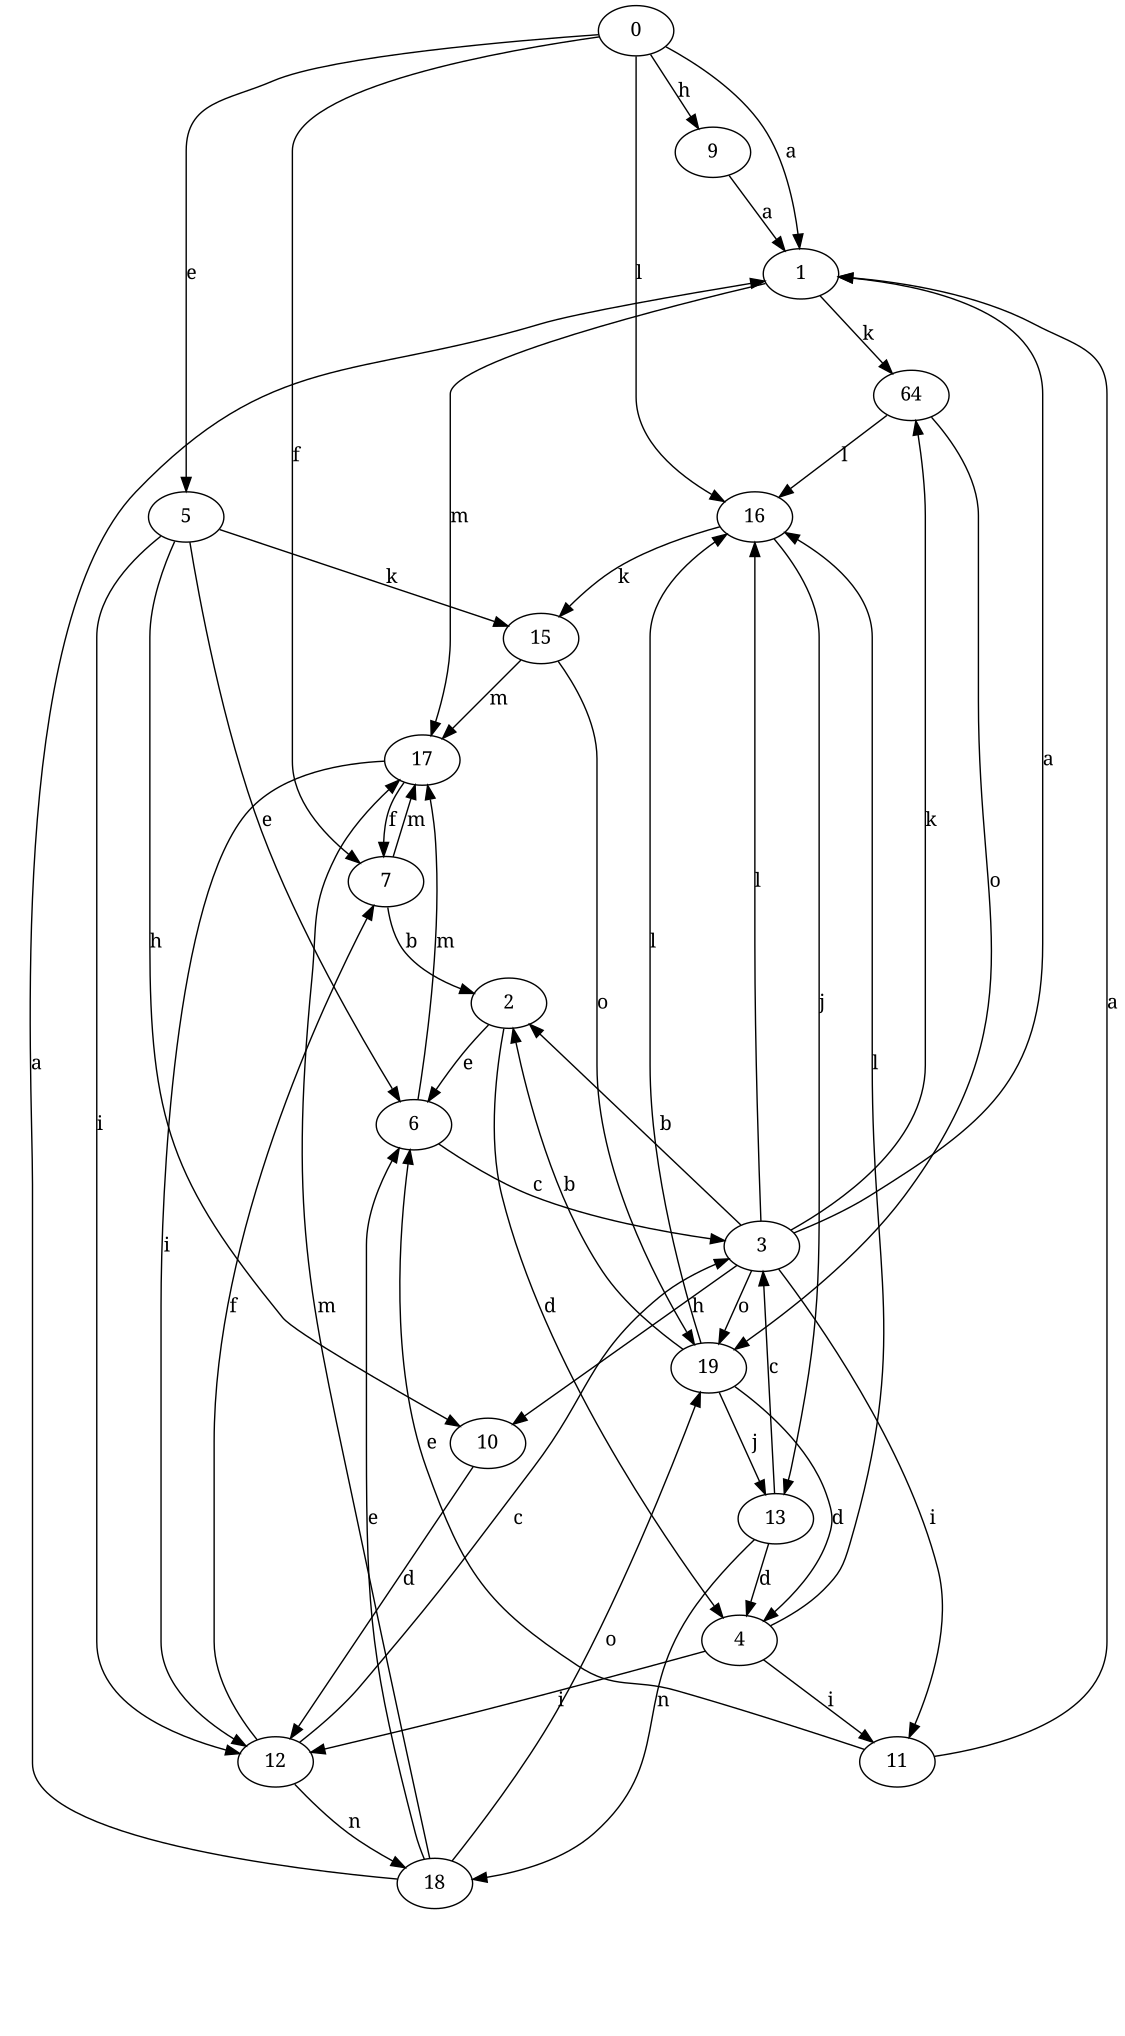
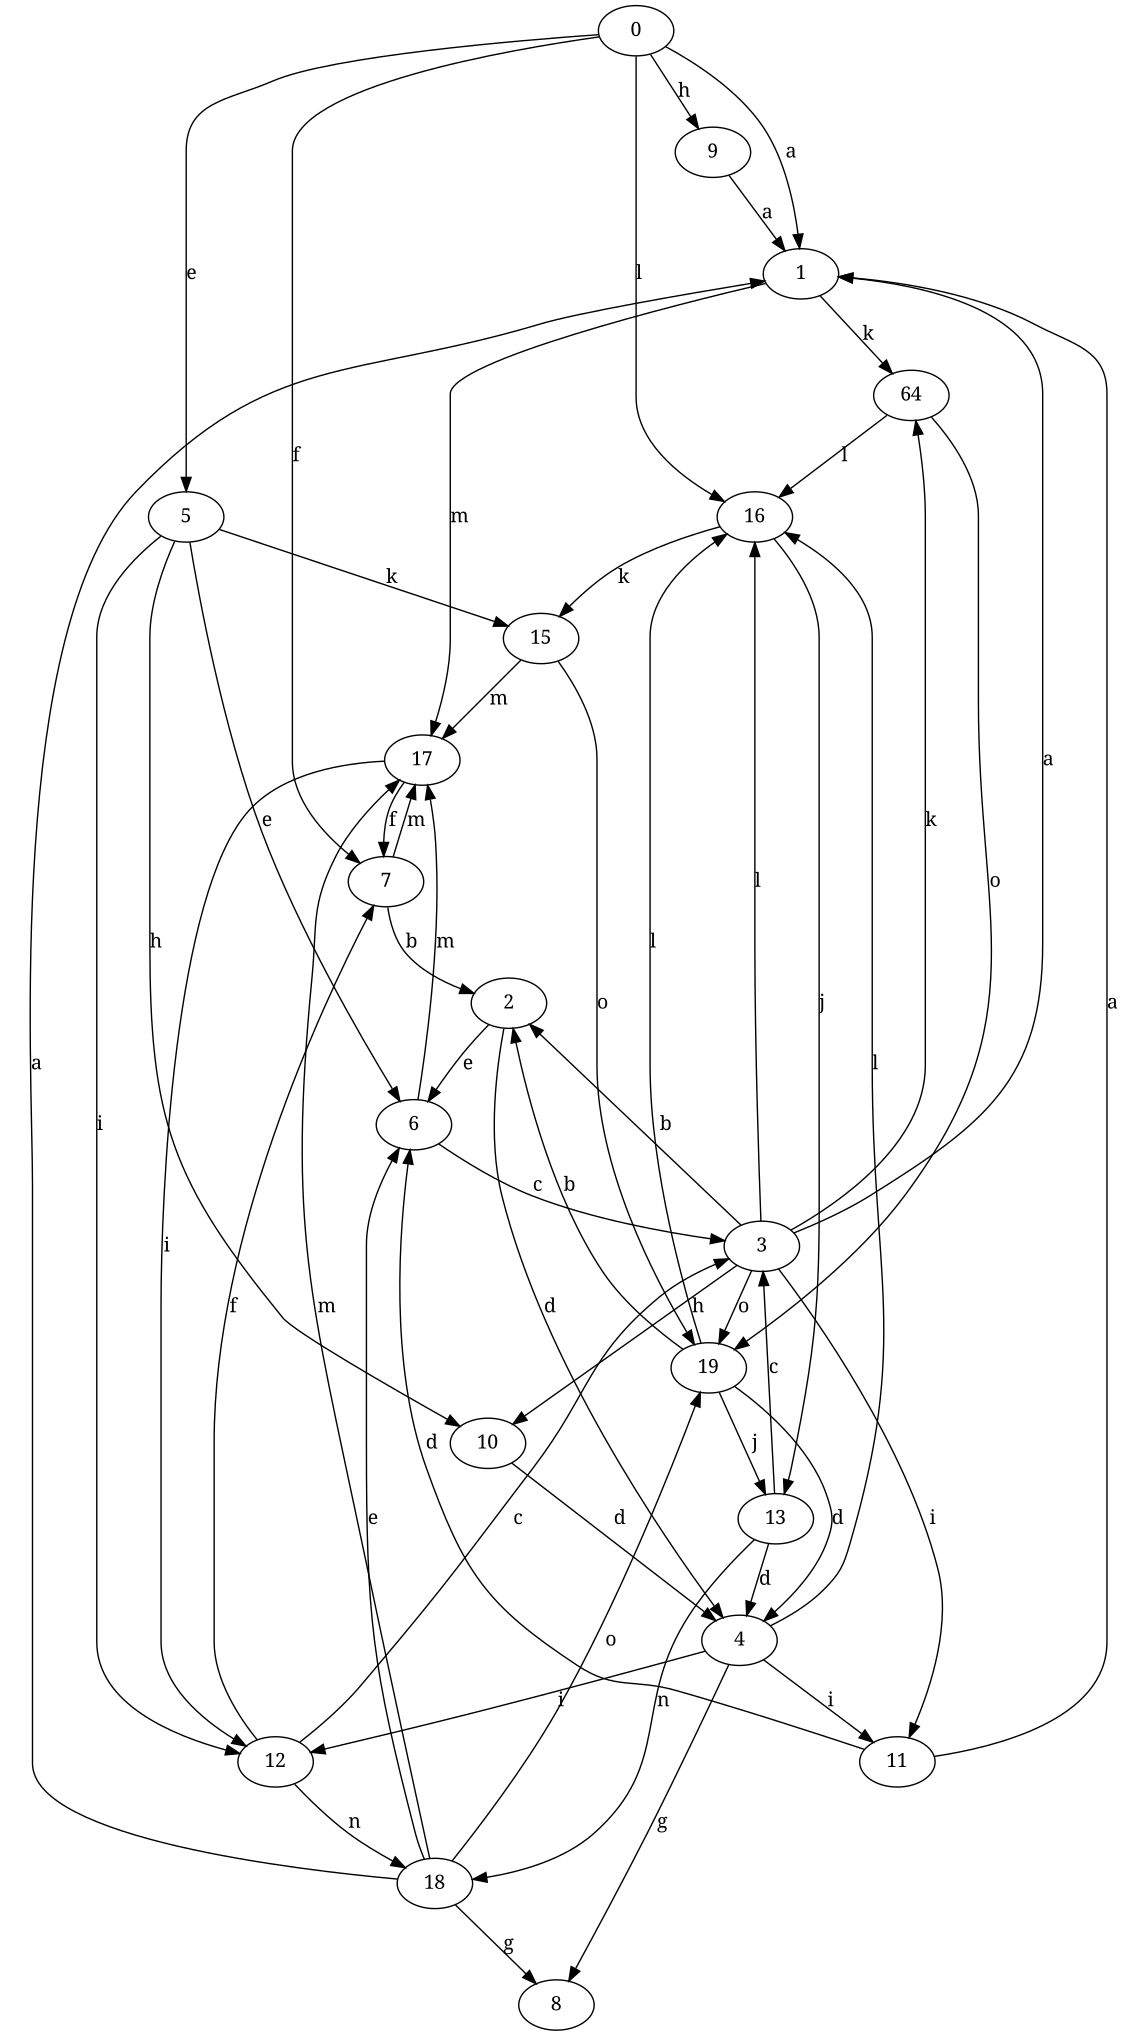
edge "11" -> "6": label "e" -> "d"
edge "10" -> "12": now "10" -> "4"
node "8": added
